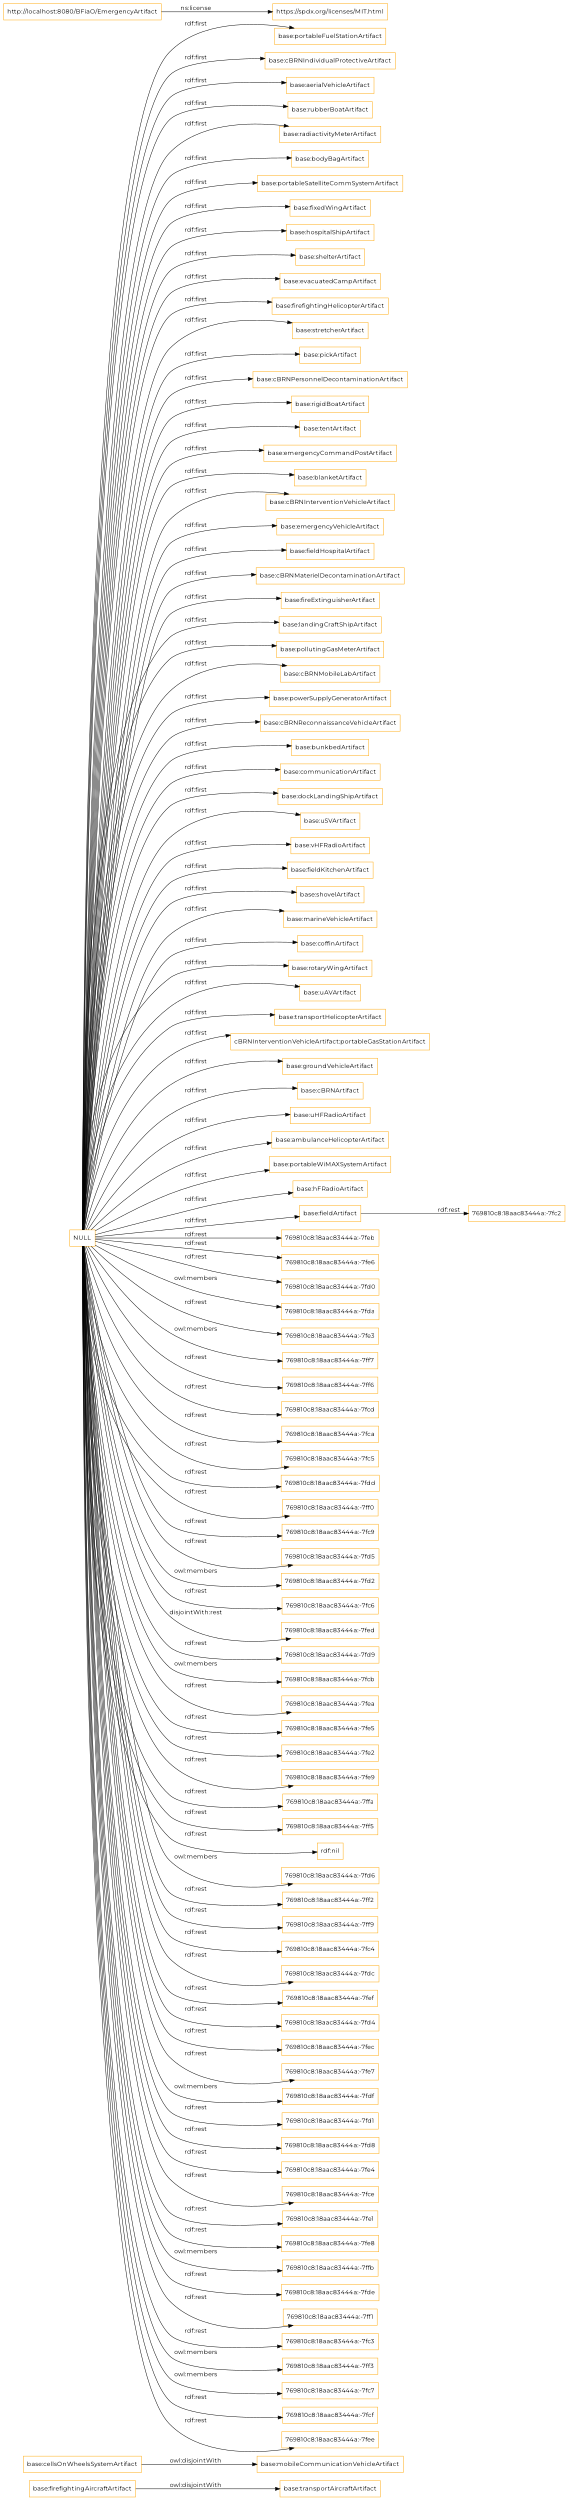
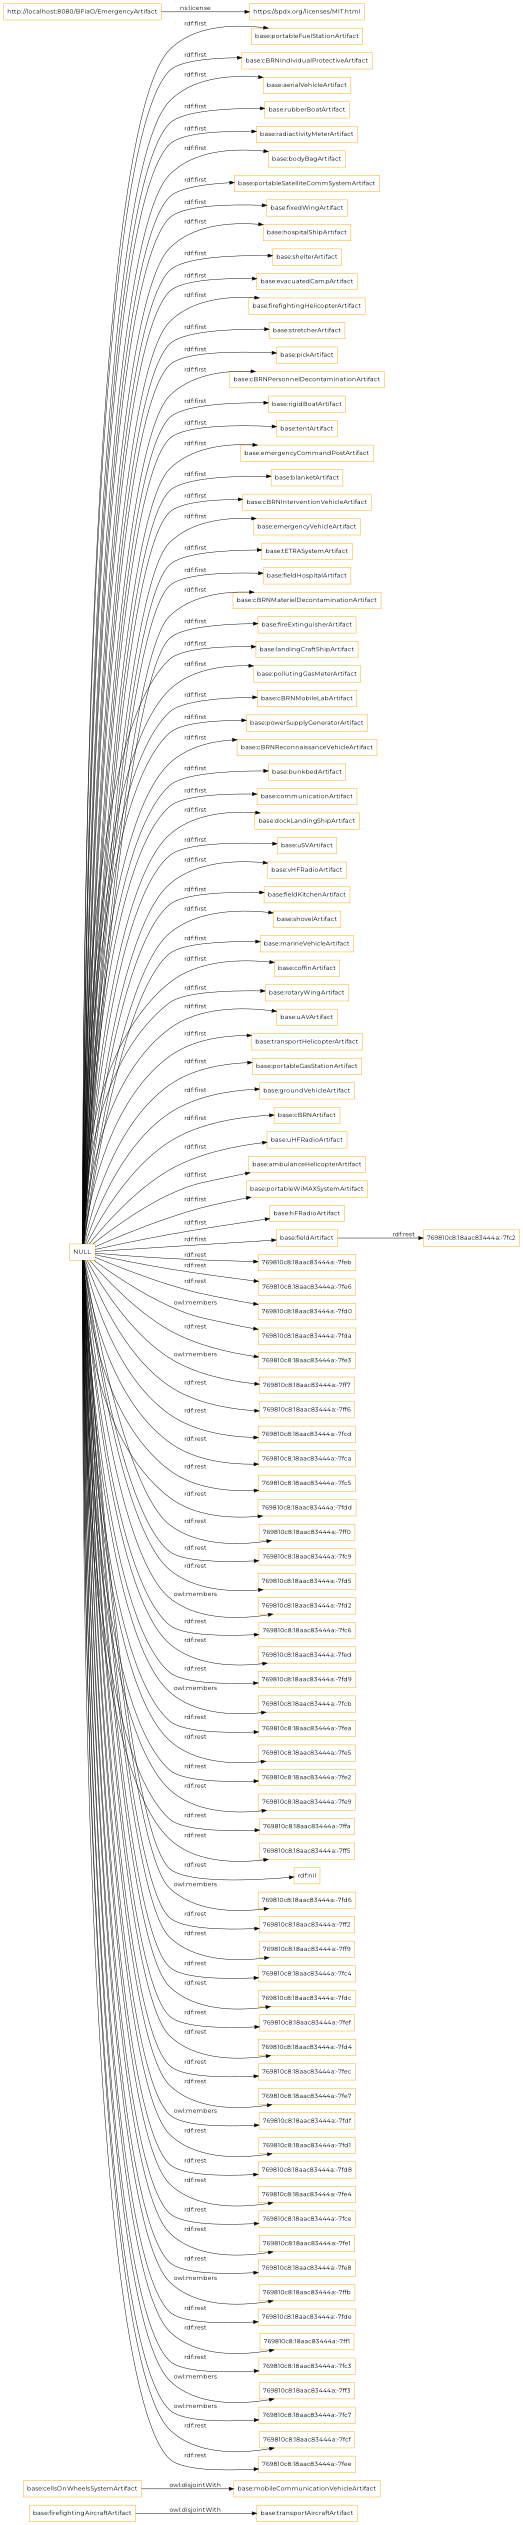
node "base:tETRASystemArtifact": added
node "cBRNInterventionVehicleArtifact:portableGasStationArtifact": label "cBRNInterventionVehicleArtifact:portableGasStationArtifact" -> "base:portableGasStationArtifact"
edge "NULL" -> "769810c8:18aac83444a:-7fed": label "disjointWith:rest" -> "rdf:rest"
